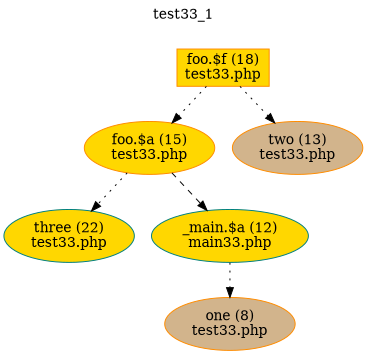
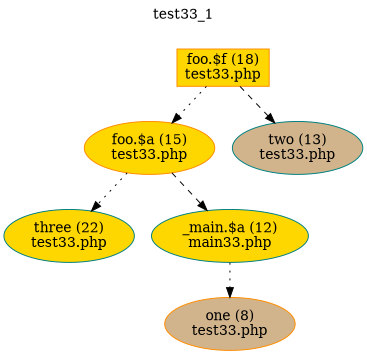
edge "foo.$f (18) test33.php" -> "two (13) test33.php": style dotted -> dashed
node "two (13) test33.php": color darkorange -> teal
